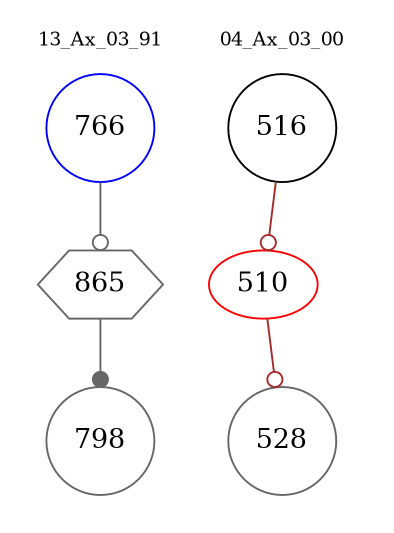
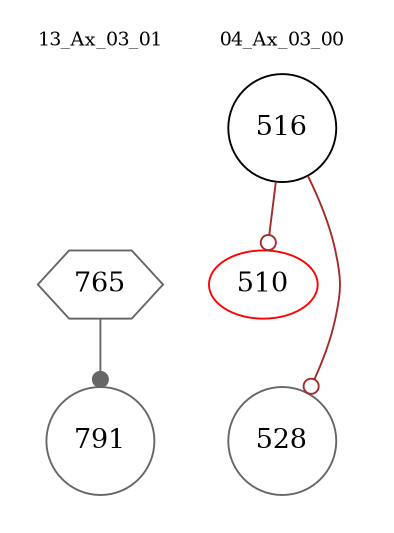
cluster "13_Ax_03_91": label "13_Ax_03_91" -> "13_Ax_03_01"
node "766": removed
node "865": label "865" -> "765"
edge "510" -> "528": now "516" -> "528"
node "798": label "798" -> "791"
